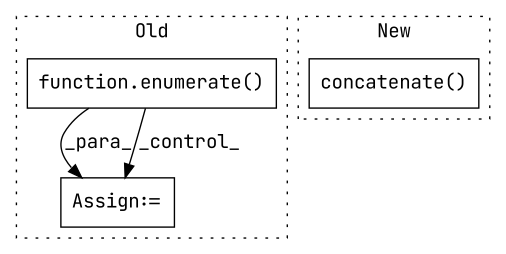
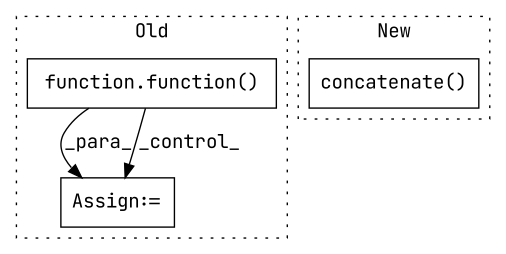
node "function.enumerate()": label "function.enumerate()" -> "function.function()"
